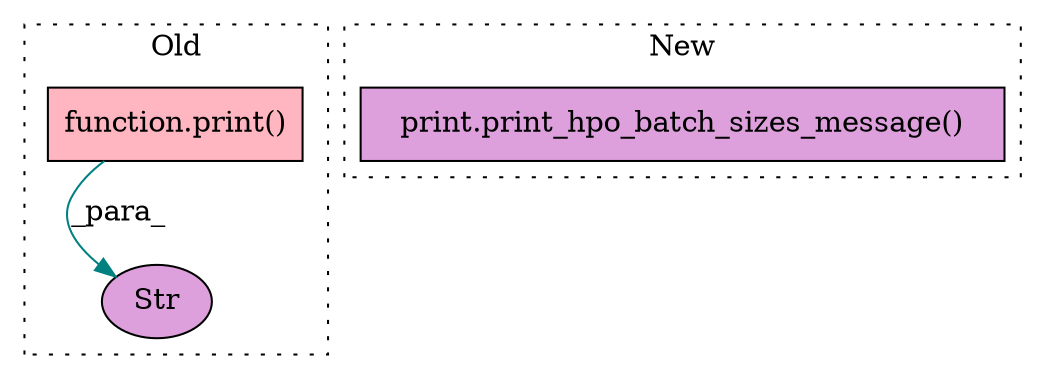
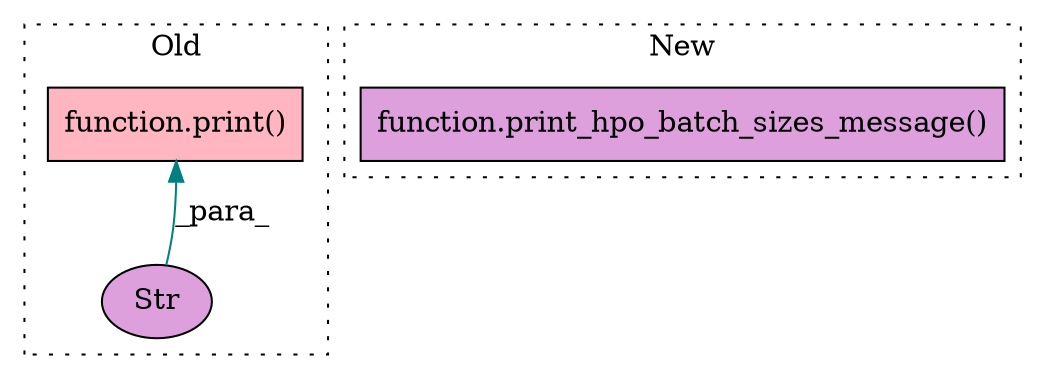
node "print.print_hpo_batch_sizes_message()": label "print.print_hpo_batch_sizes_message()" -> "function.print_hpo_batch_sizes_message()"
edge "function.print()" -> "Str": reversed
